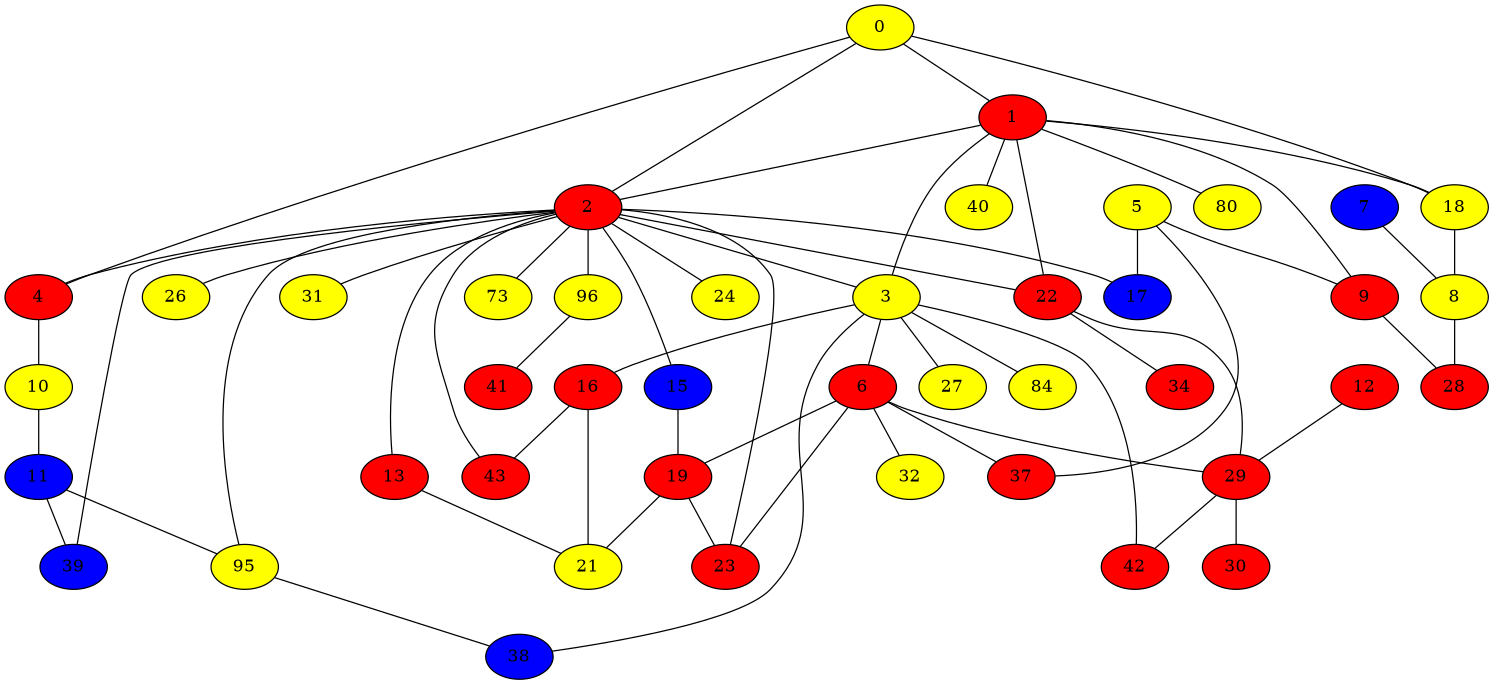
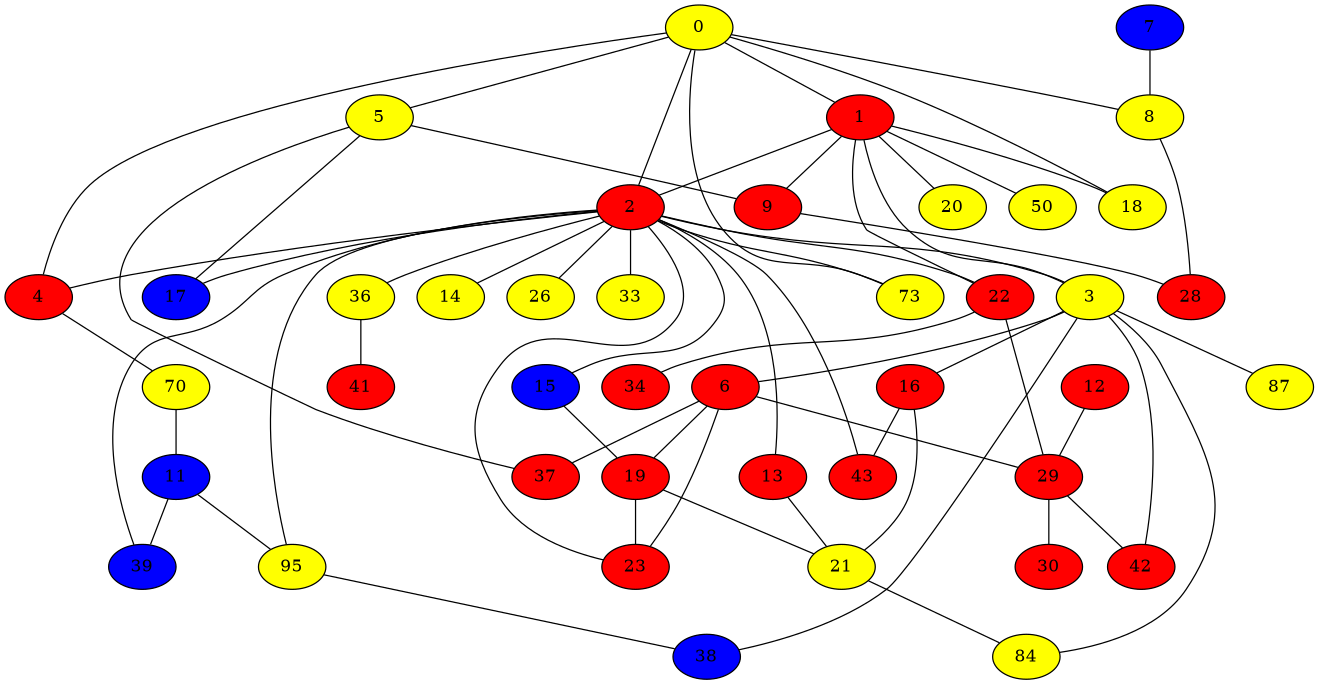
edge "0" -- "5": added
node "40": label "40" -> "50"
node "80": label "80" -> "20"
edge "0" -- "73": added
edge "18" -- "8": now "0" -- "8"
node "31": label "31" -> "33"
node "96": label "96" -> "36"
node "24": label "24" -> "14"
node "10": label "10" -> "70"
node "27": label "27" -> "87"
node "32": removed
edge "21" -- "84": added
